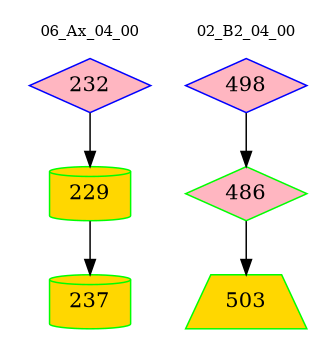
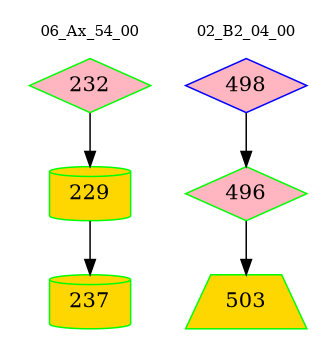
cluster "06_Ax_04_00": label "06_Ax_04_00" -> "06_Ax_54_00"
node "232": color blue -> green
node "486": label "486" -> "496"
